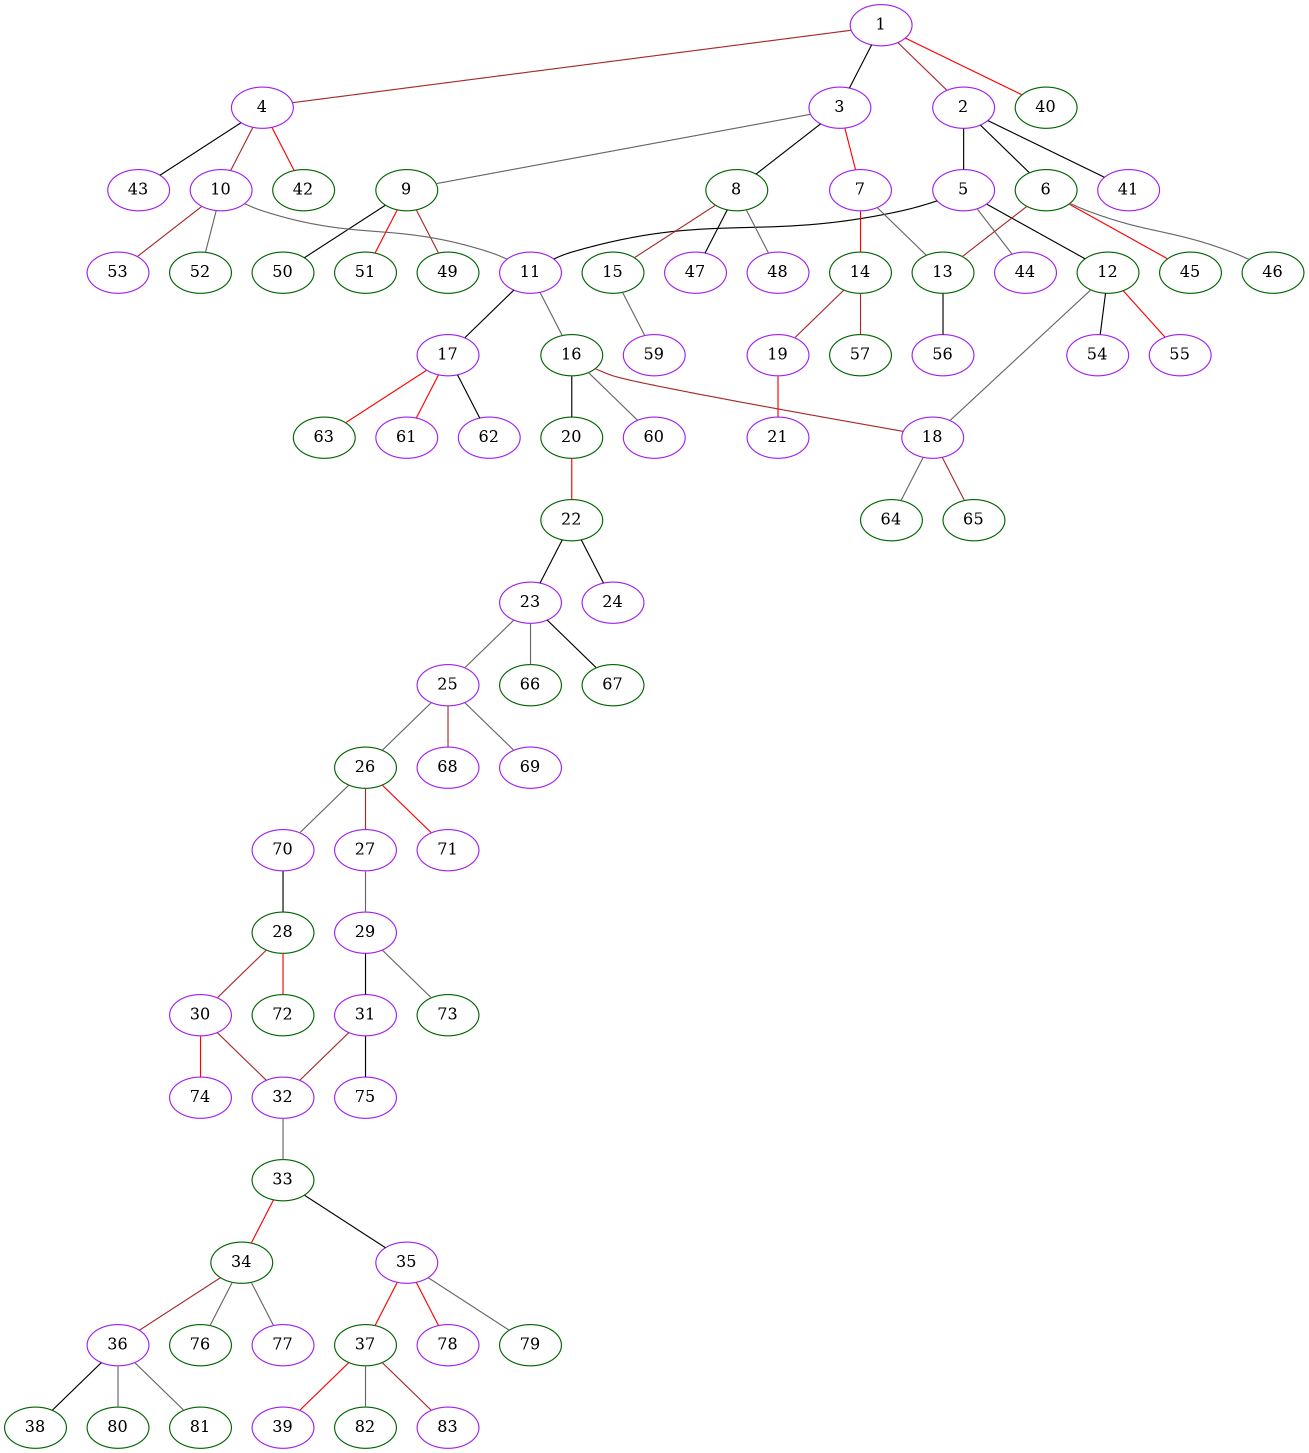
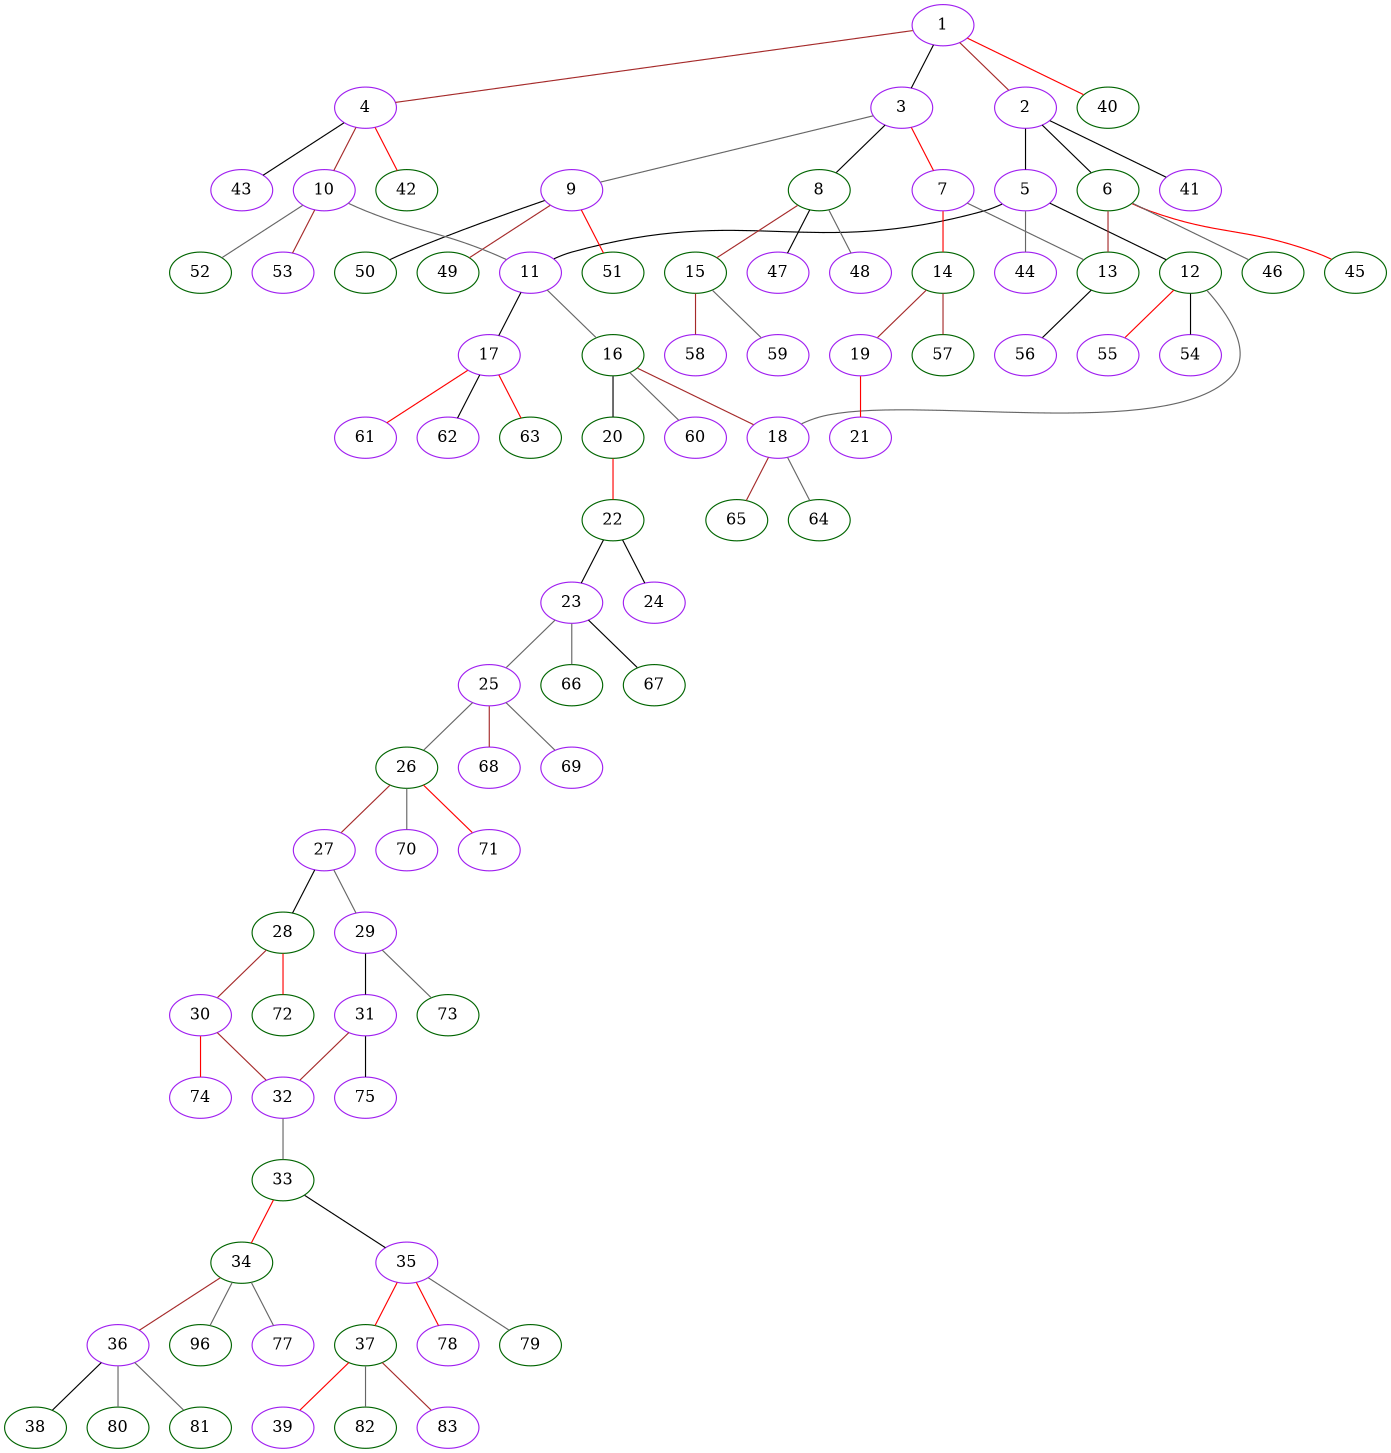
node "9": color darkgreen -> purple
node "58": added
edge "70" -- "28": now "27" -- "28"
node "76": label "76" -> "96"
